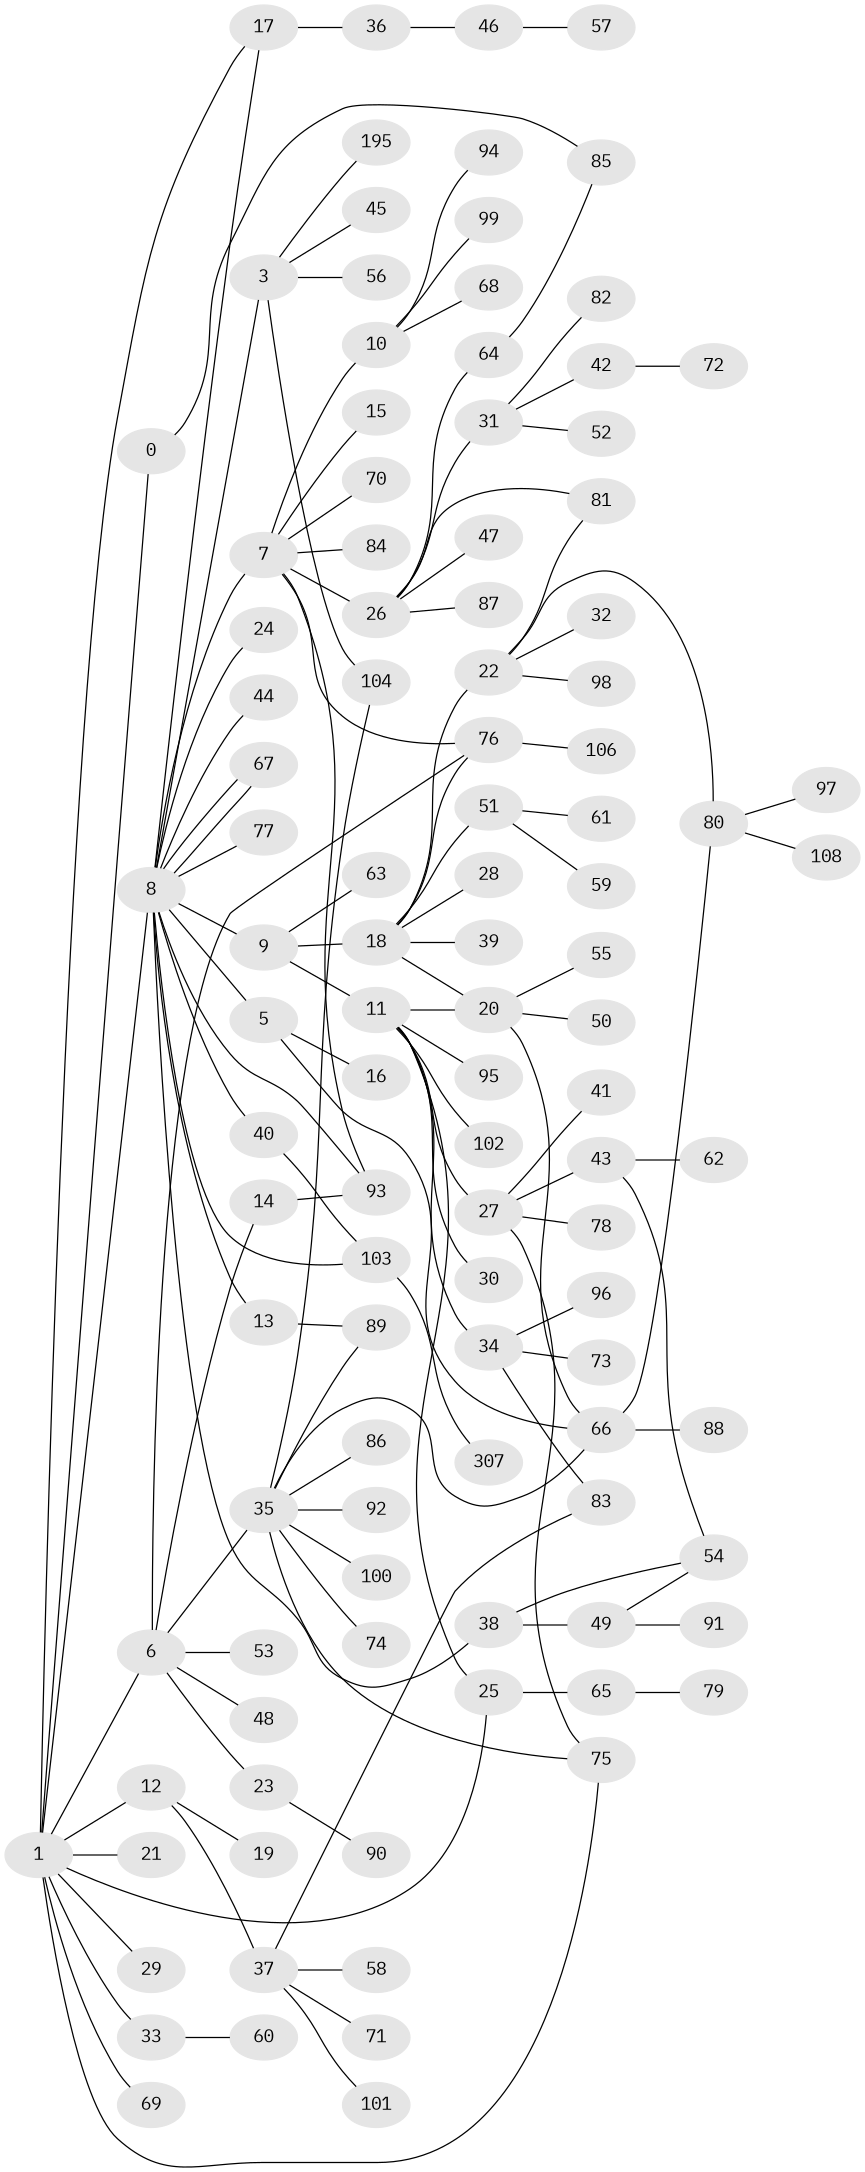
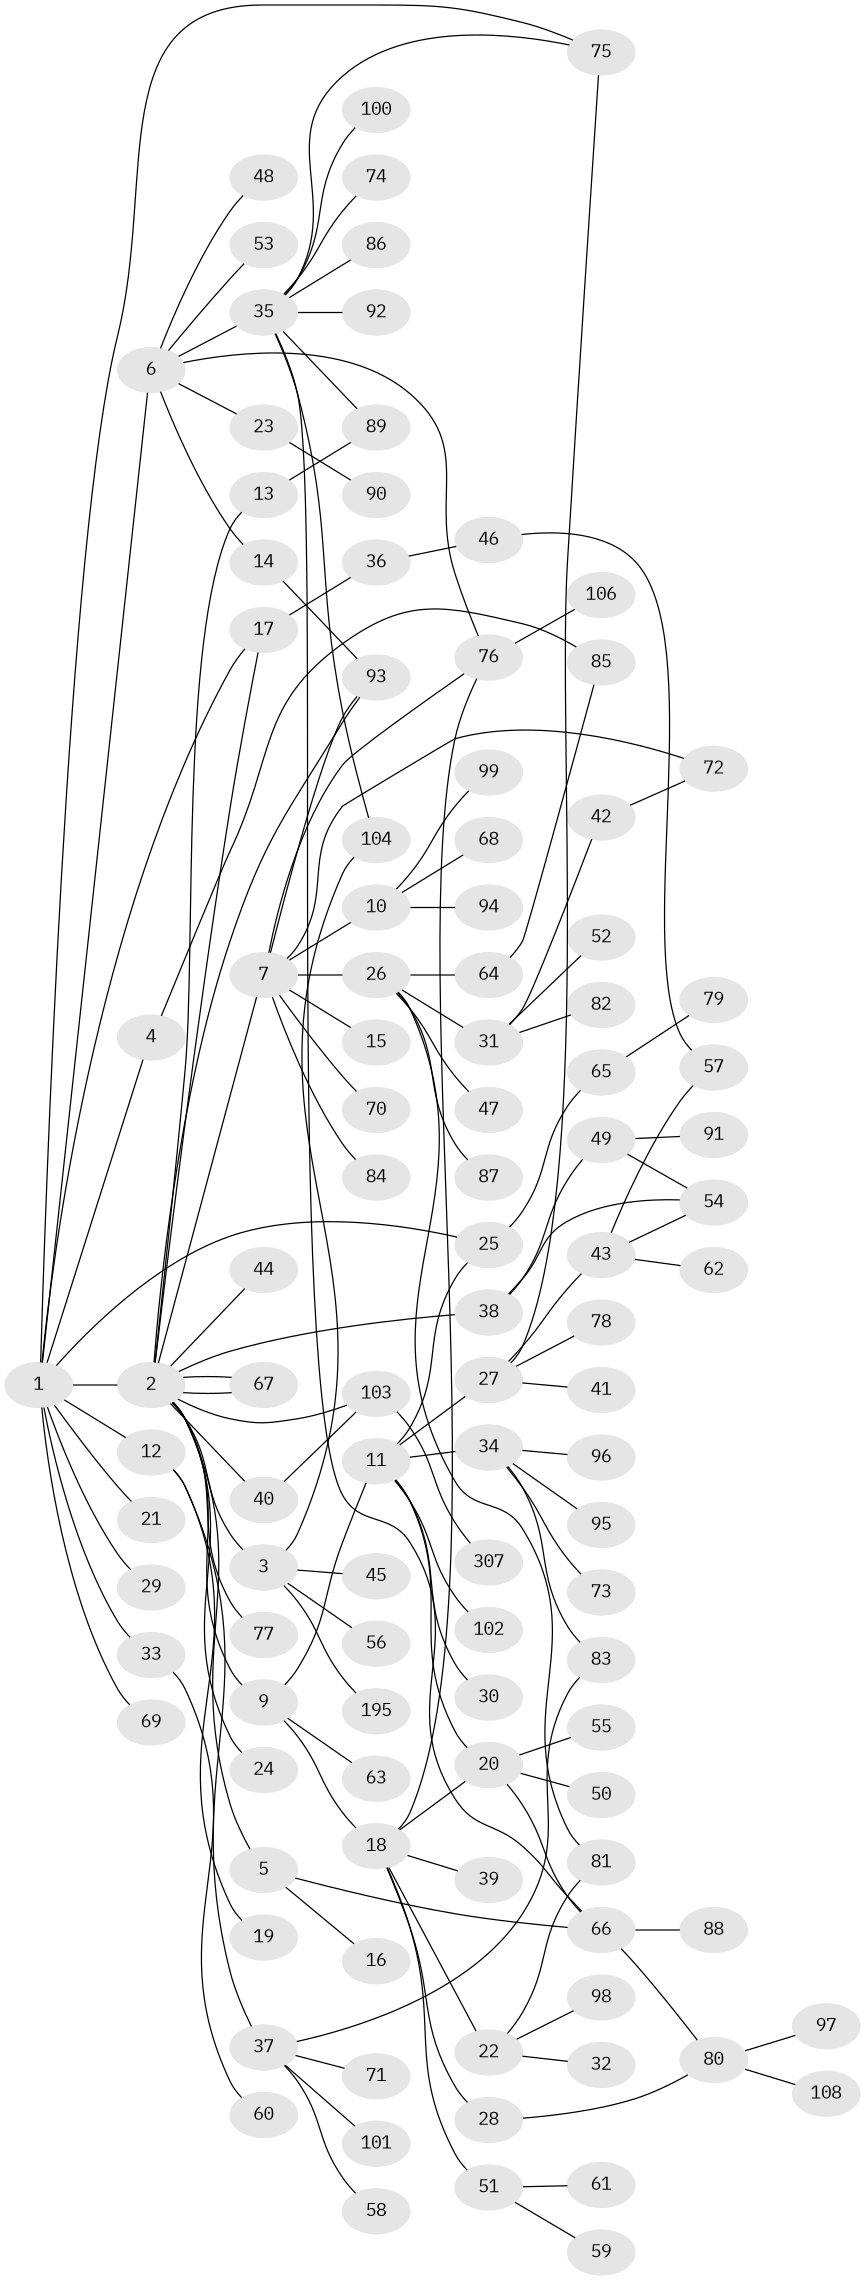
node "0": label "0" -> "4"
edge "22" -- "80": now "28" -- "80"
edge "72" -- "7": added
node "8": label "8" -> "2"
edge "11" -- "95": now "34" -- "95"
edge "57" -- "43": added
